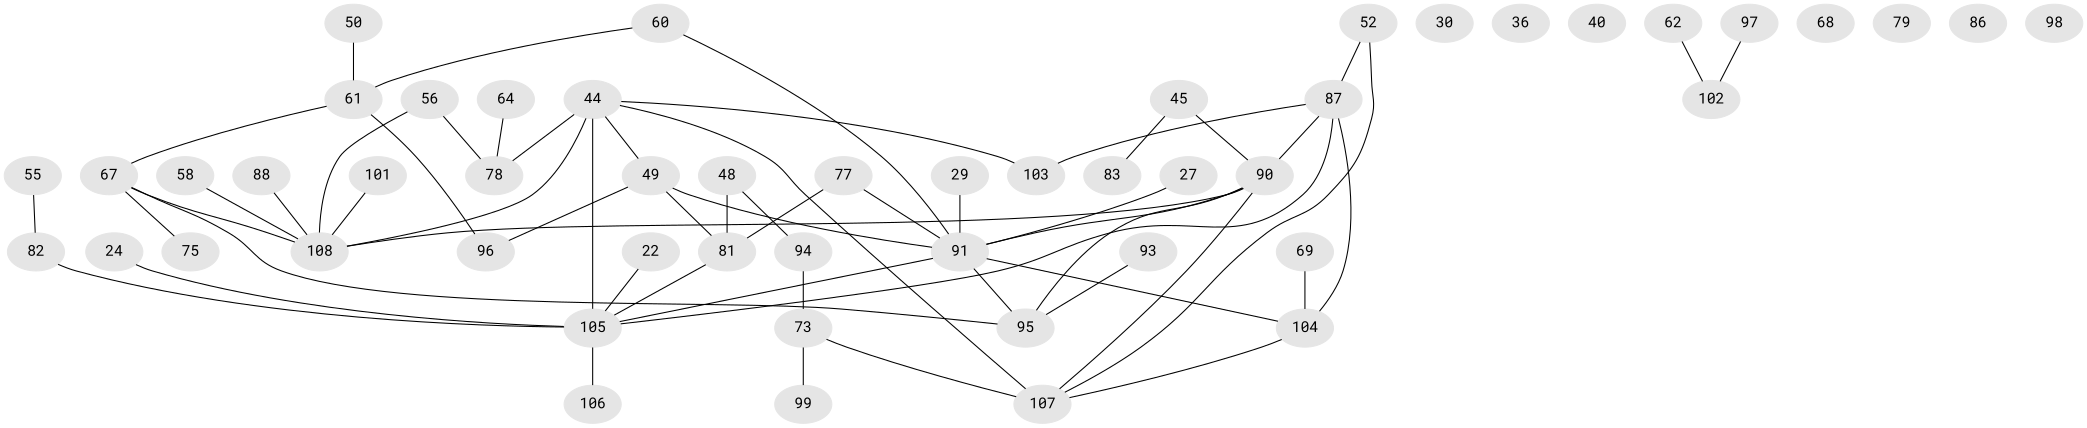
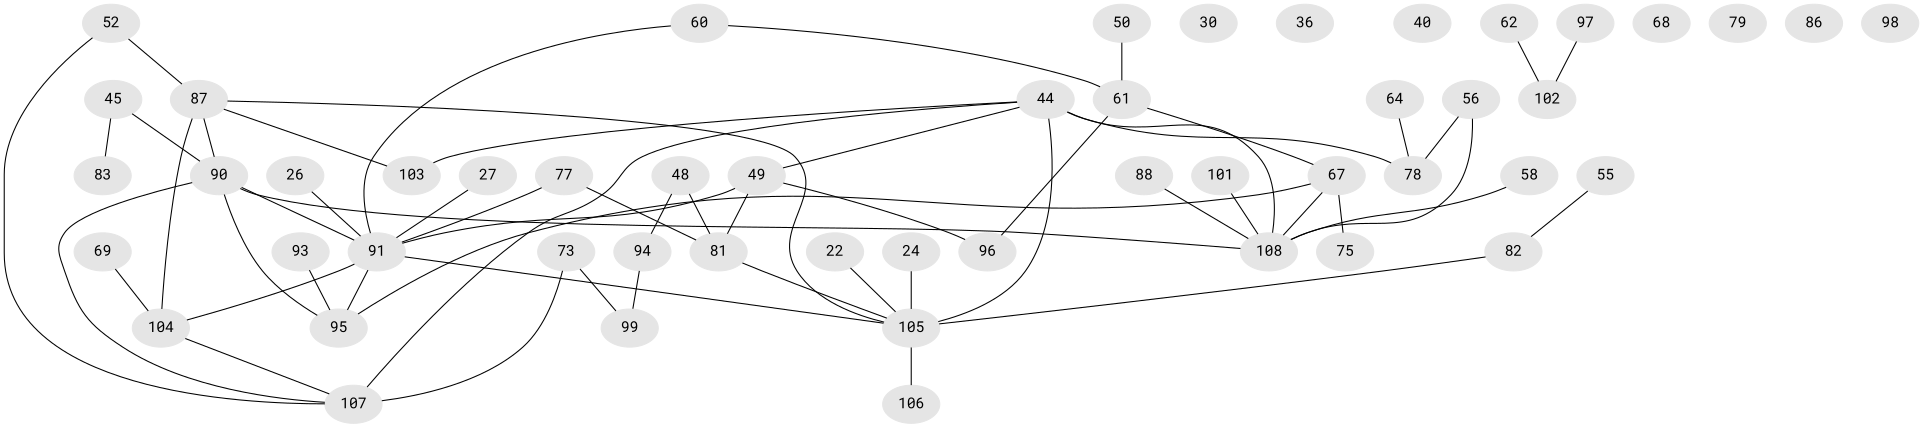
node "29": label "29" -> "26"
edge "94" -- "73": now "94" -- "99"
